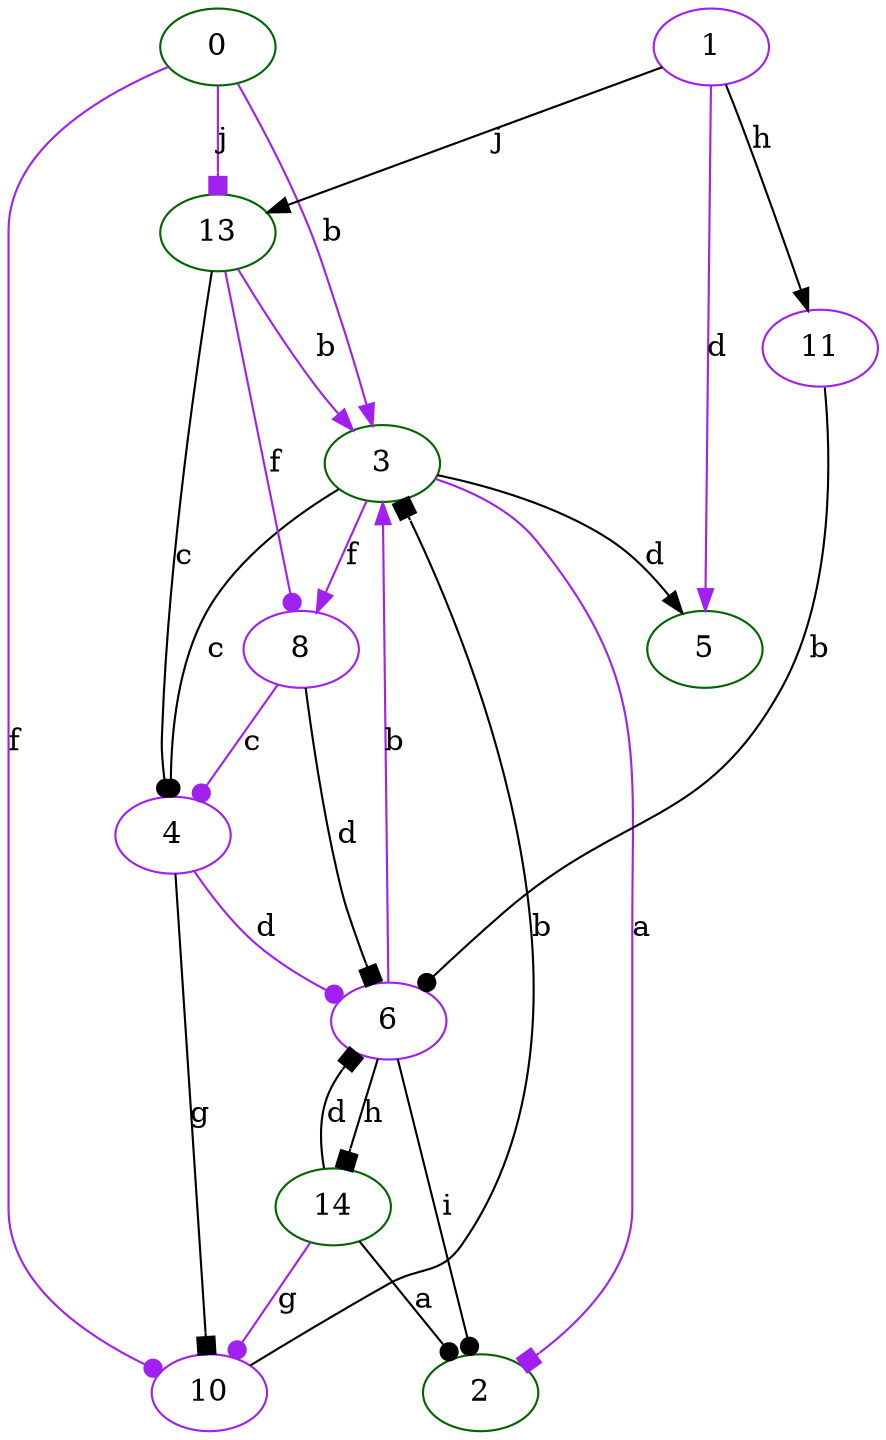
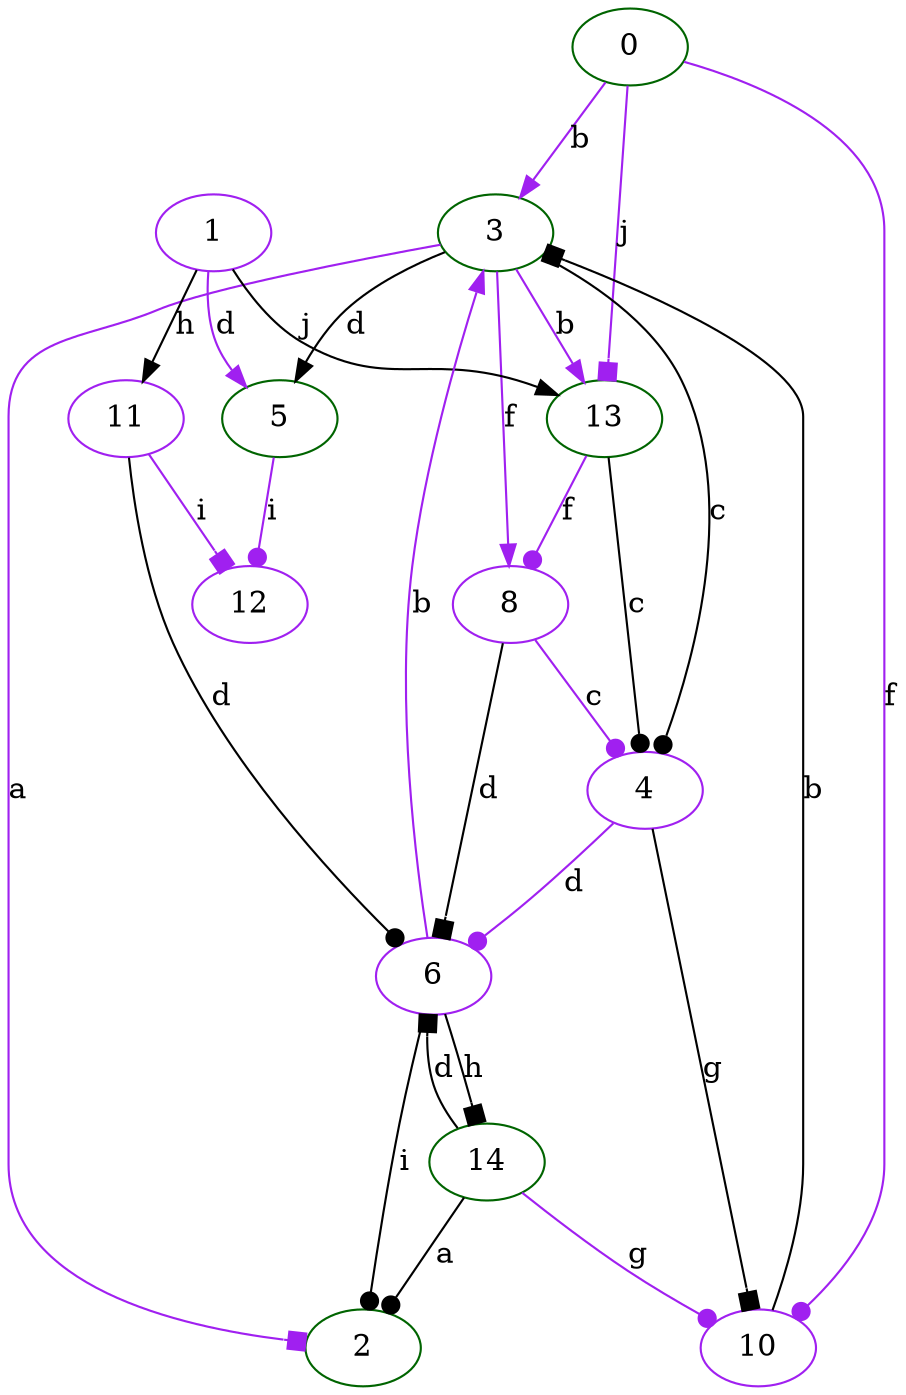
edge "13" -> "3": reversed
node "12": added
edge "11" -> "6": label "b" -> "d"
